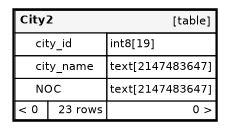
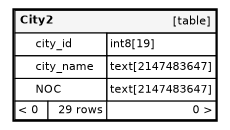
node "City2": text "23 rows" -> "29 rows"
